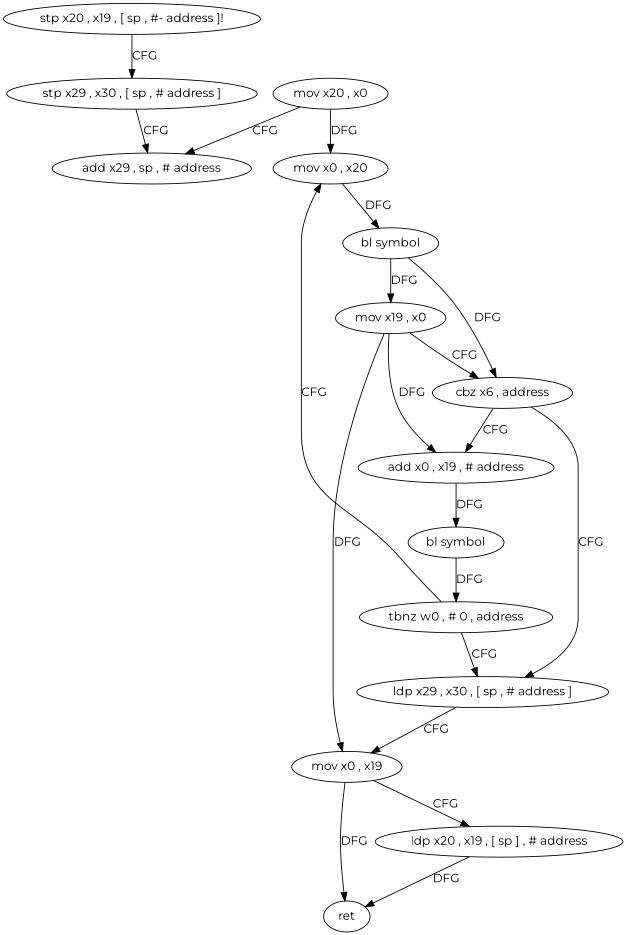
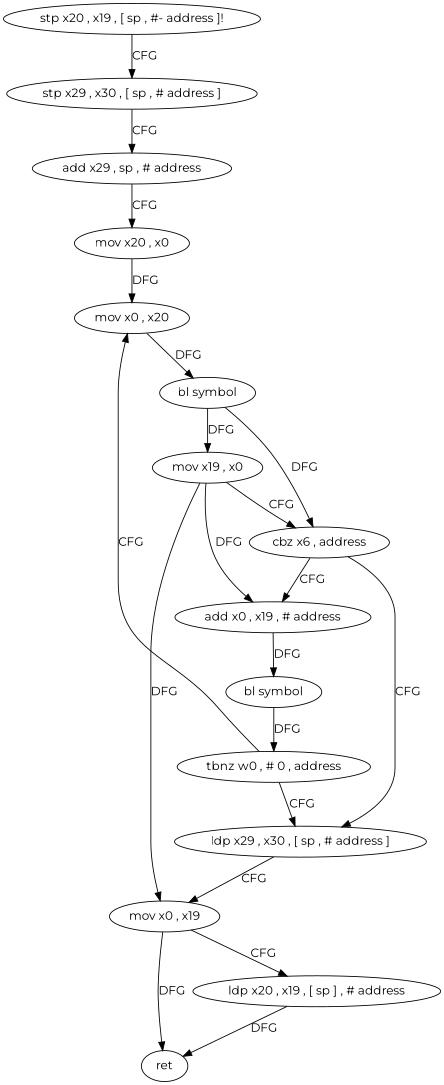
edge "mov x20 , x0" -> "add x29 , sp , # address": reversed
